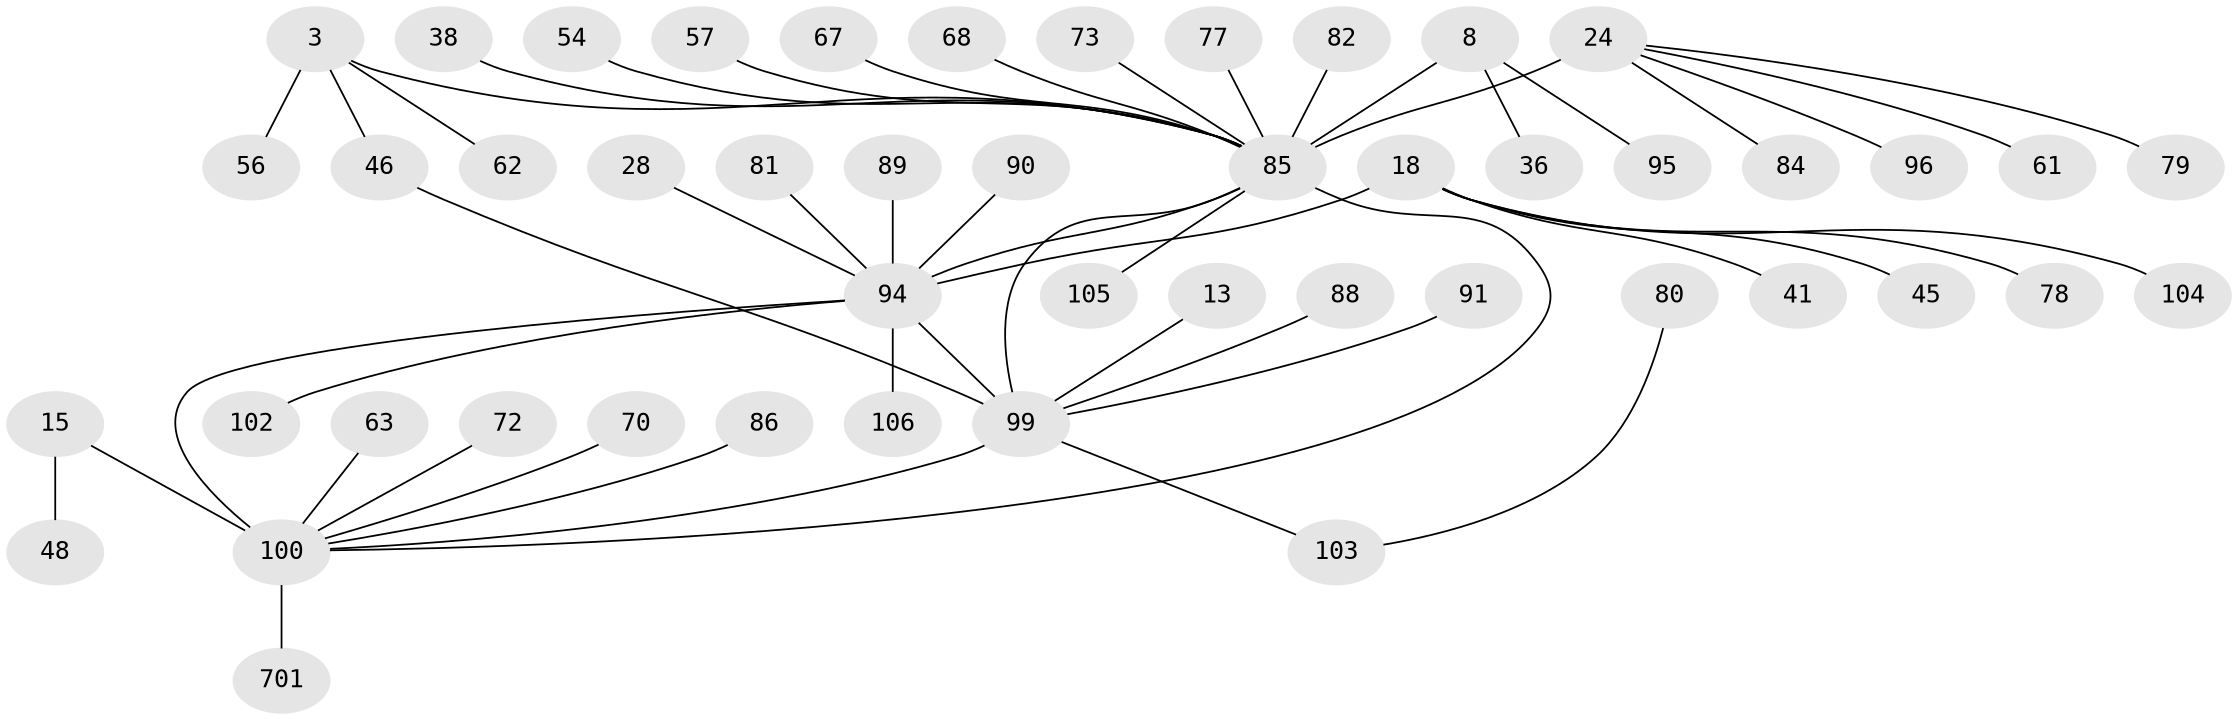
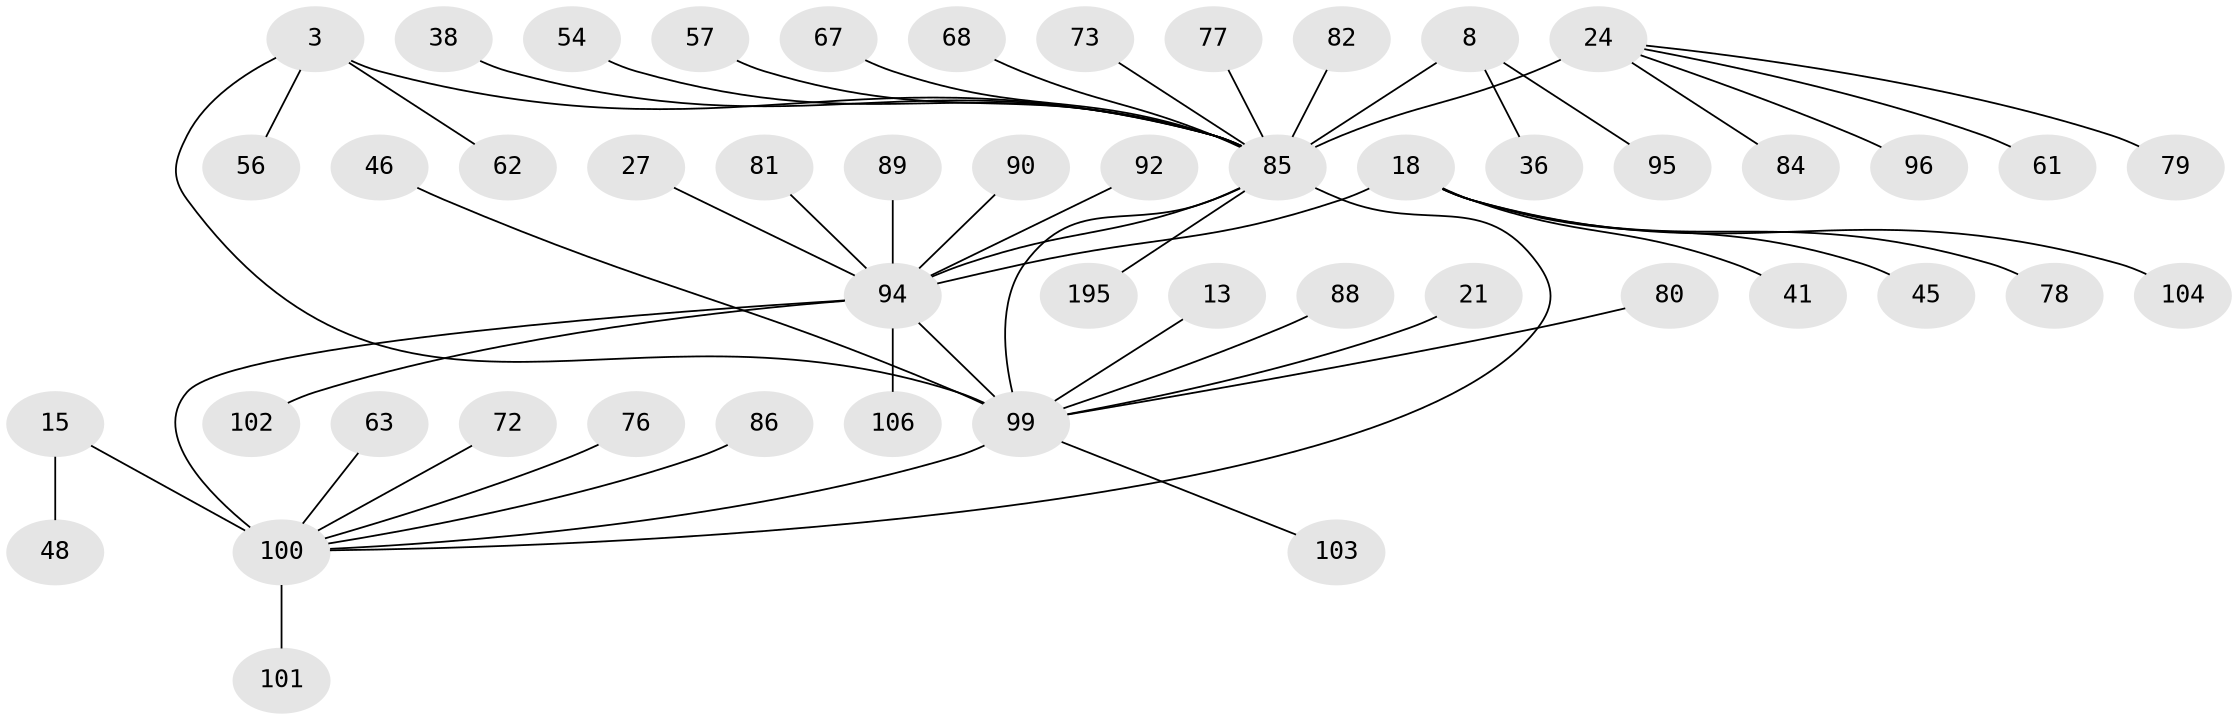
edge "3" -- "46": now "3" -- "99"
node "28": label "28" -> "27"
node "92": added
node "105": label "105" -> "195"
node "91": label "91" -> "21"
node "70": label "70" -> "76"
edge "80" -- "103": now "80" -- "99"
node "701": label "701" -> "101"
